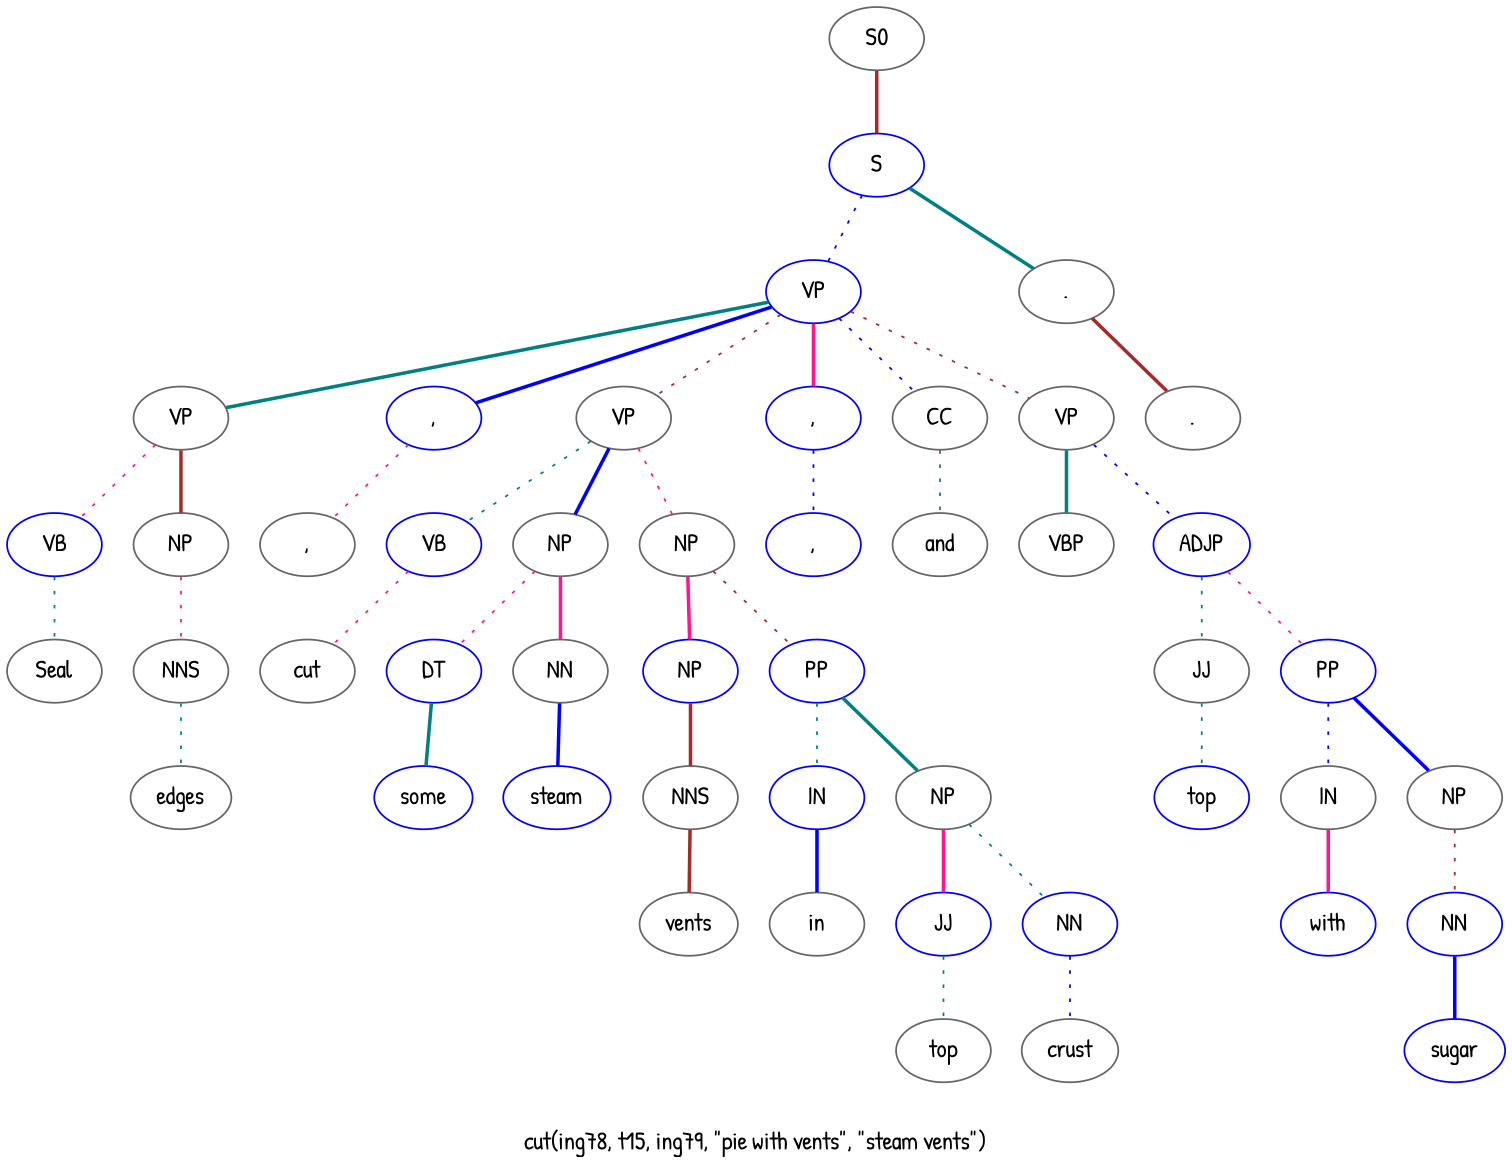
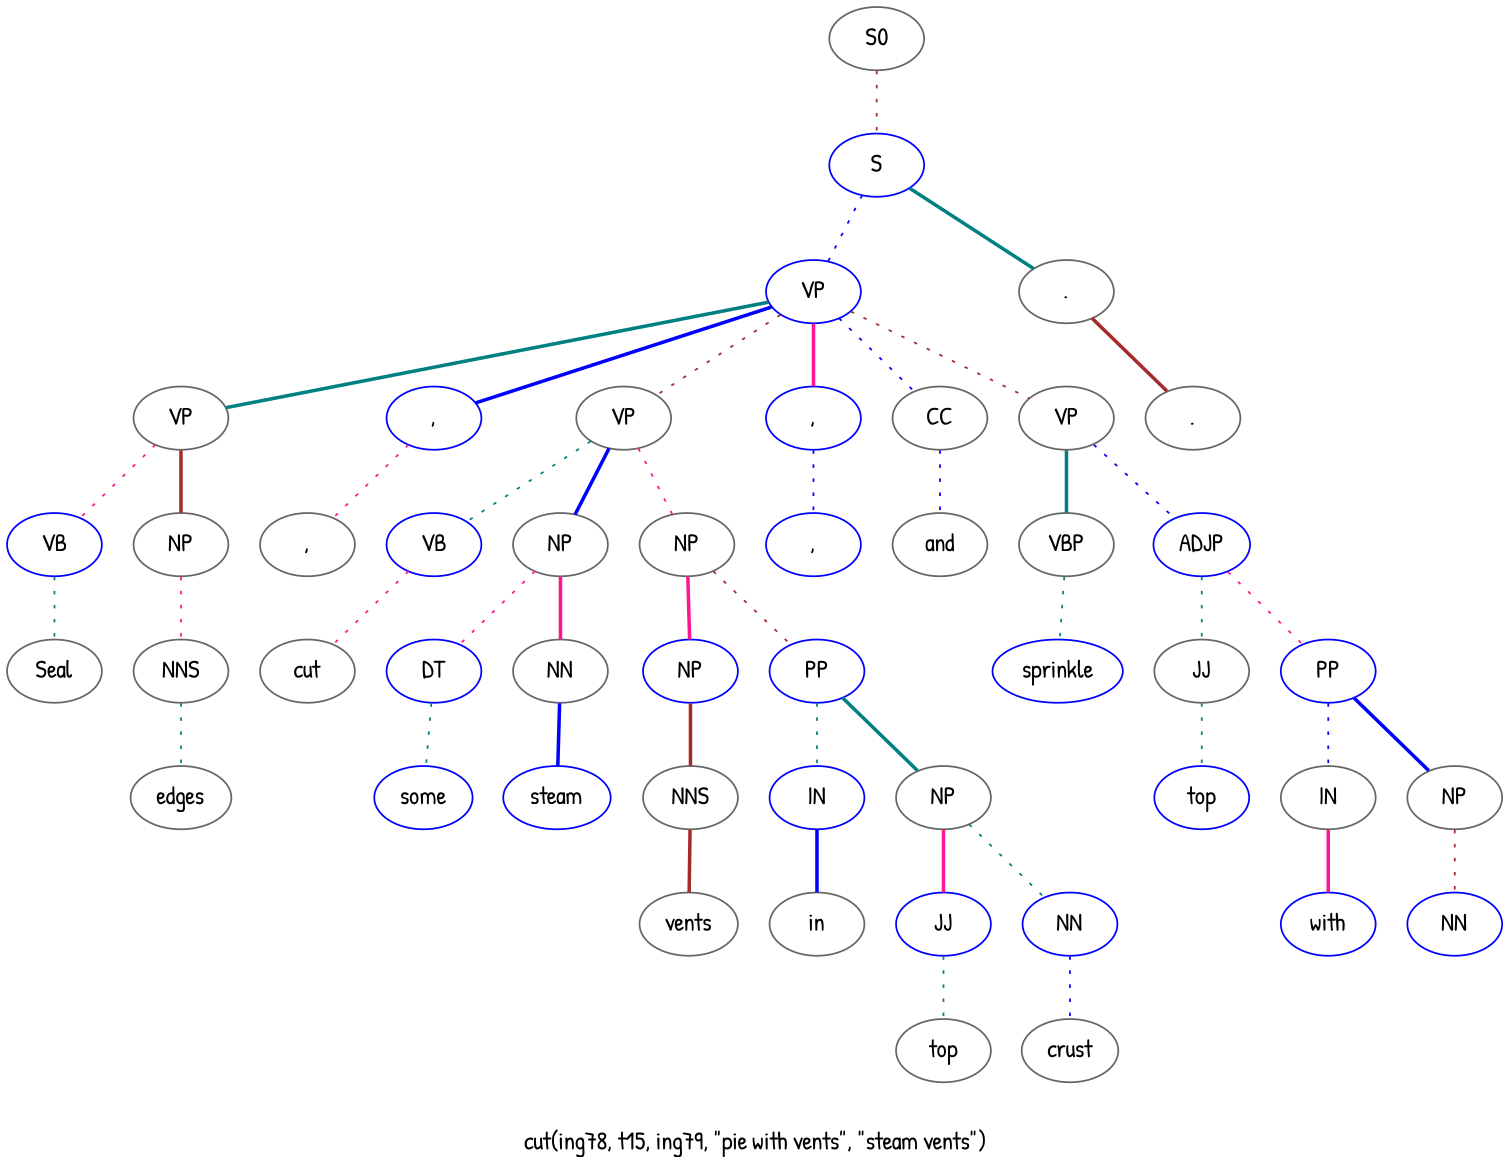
edge "S0" -- "S": style bold -> dotted
edge "CC" -- "and": color teal -> blue
node "sprinkle": added
edge "DT" -- "some": style bold -> dotted
node "sugar": removed
